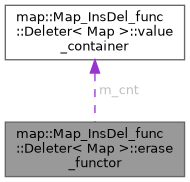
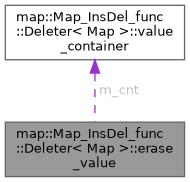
node "map::Map_InsDel_func ::Deleter< Map >::erase _functor": label "map::Map_InsDel_func ::Deleter< Map >::erase _functor" -> "map::Map_InsDel_func ::Deleter< Map >::erase _value"
